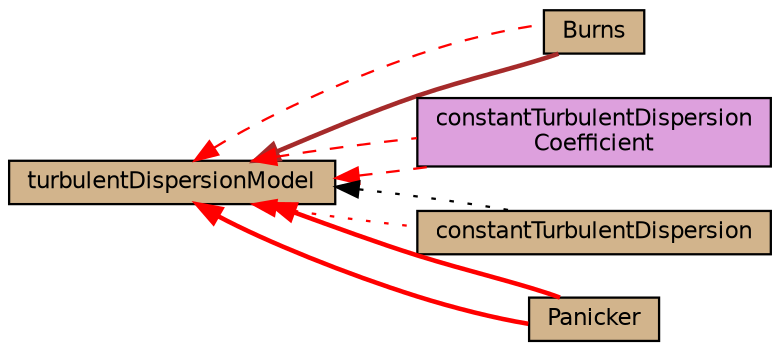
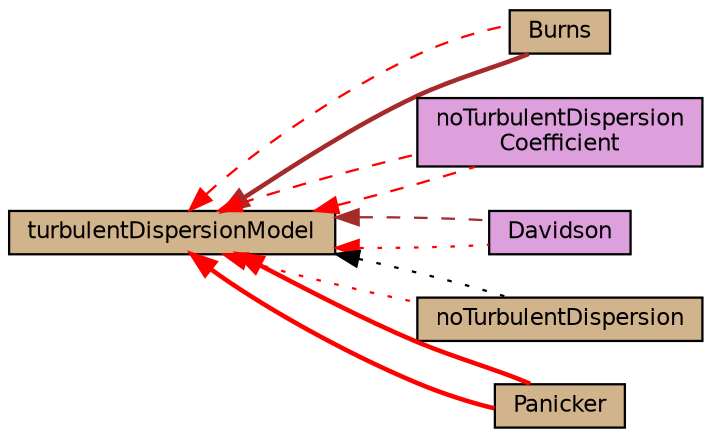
node "constantTurbulentDispersion Coefficient": label "constantTurbulentDispersion Coefficient" -> "noTurbulentDispersion Coefficient"
node "Davidson": added
node "constantTurbulentDispersion": label "constantTurbulentDispersion" -> "noTurbulentDispersion"
